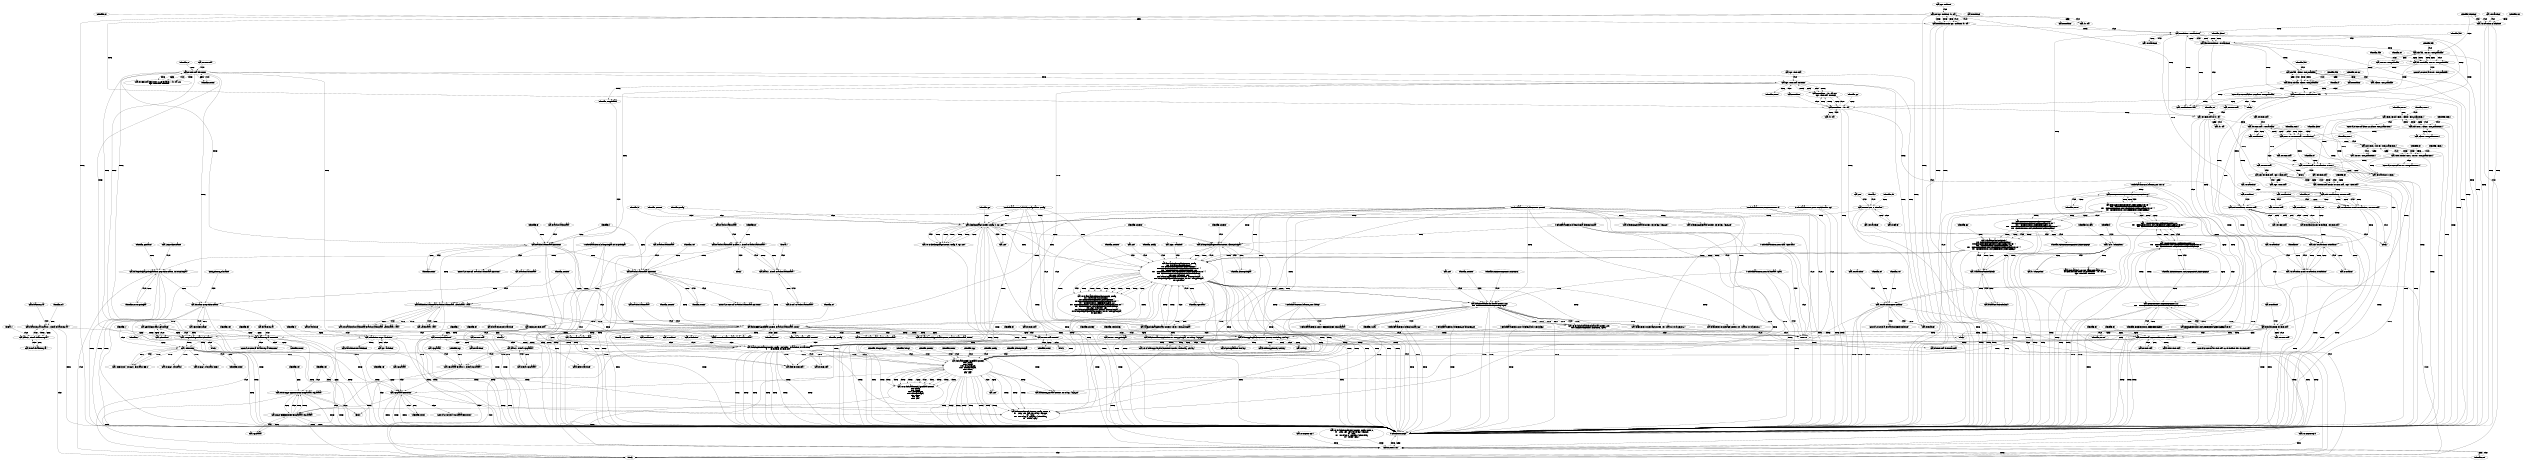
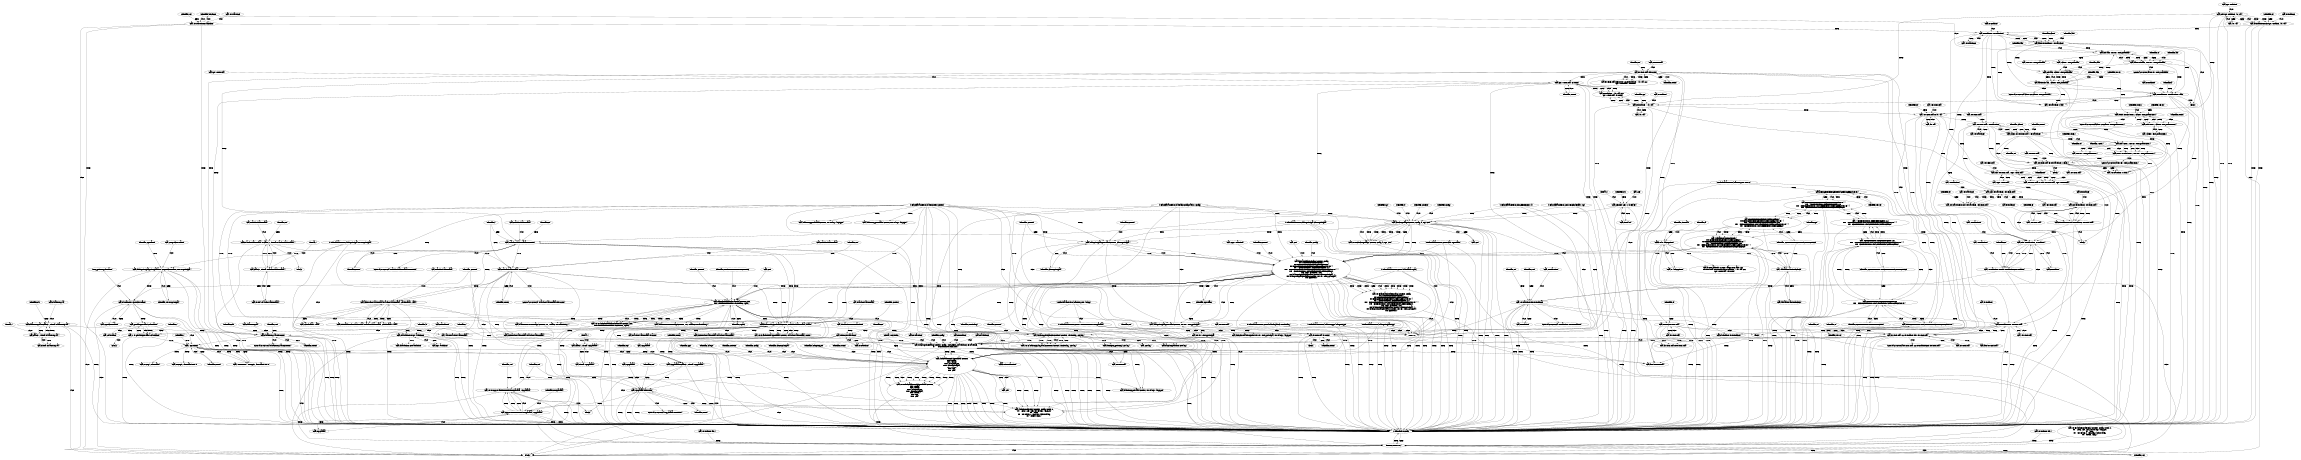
edge "(Call,min(life, *client->entry.max_life))" -> "(Call,*client->entry.max_life)": now "(Call,min(life, *client->entry.max_life))" -> "(Call,renew = min(renew, *client->entry.max_renew))"
edge "(Call,tgt->renew_till != NULL)" -> "(Identifier,enc_pa_data)": now "(Call,tgt->renew_till != NULL)" -> "(Call,ek.last_req.val == NULL)"
edge "(MethodParameterIn,const EncTicketPart *tgt)" -> "1000110": label "AST: " -> "CFG: "
node "(Call,ek.endtime = et.endtime)": added
edge "(Call,*et.starttime = min(*et.starttime, *et.renew_till))" -> "(MethodReturn,RET)": removed, label "DDG:"
